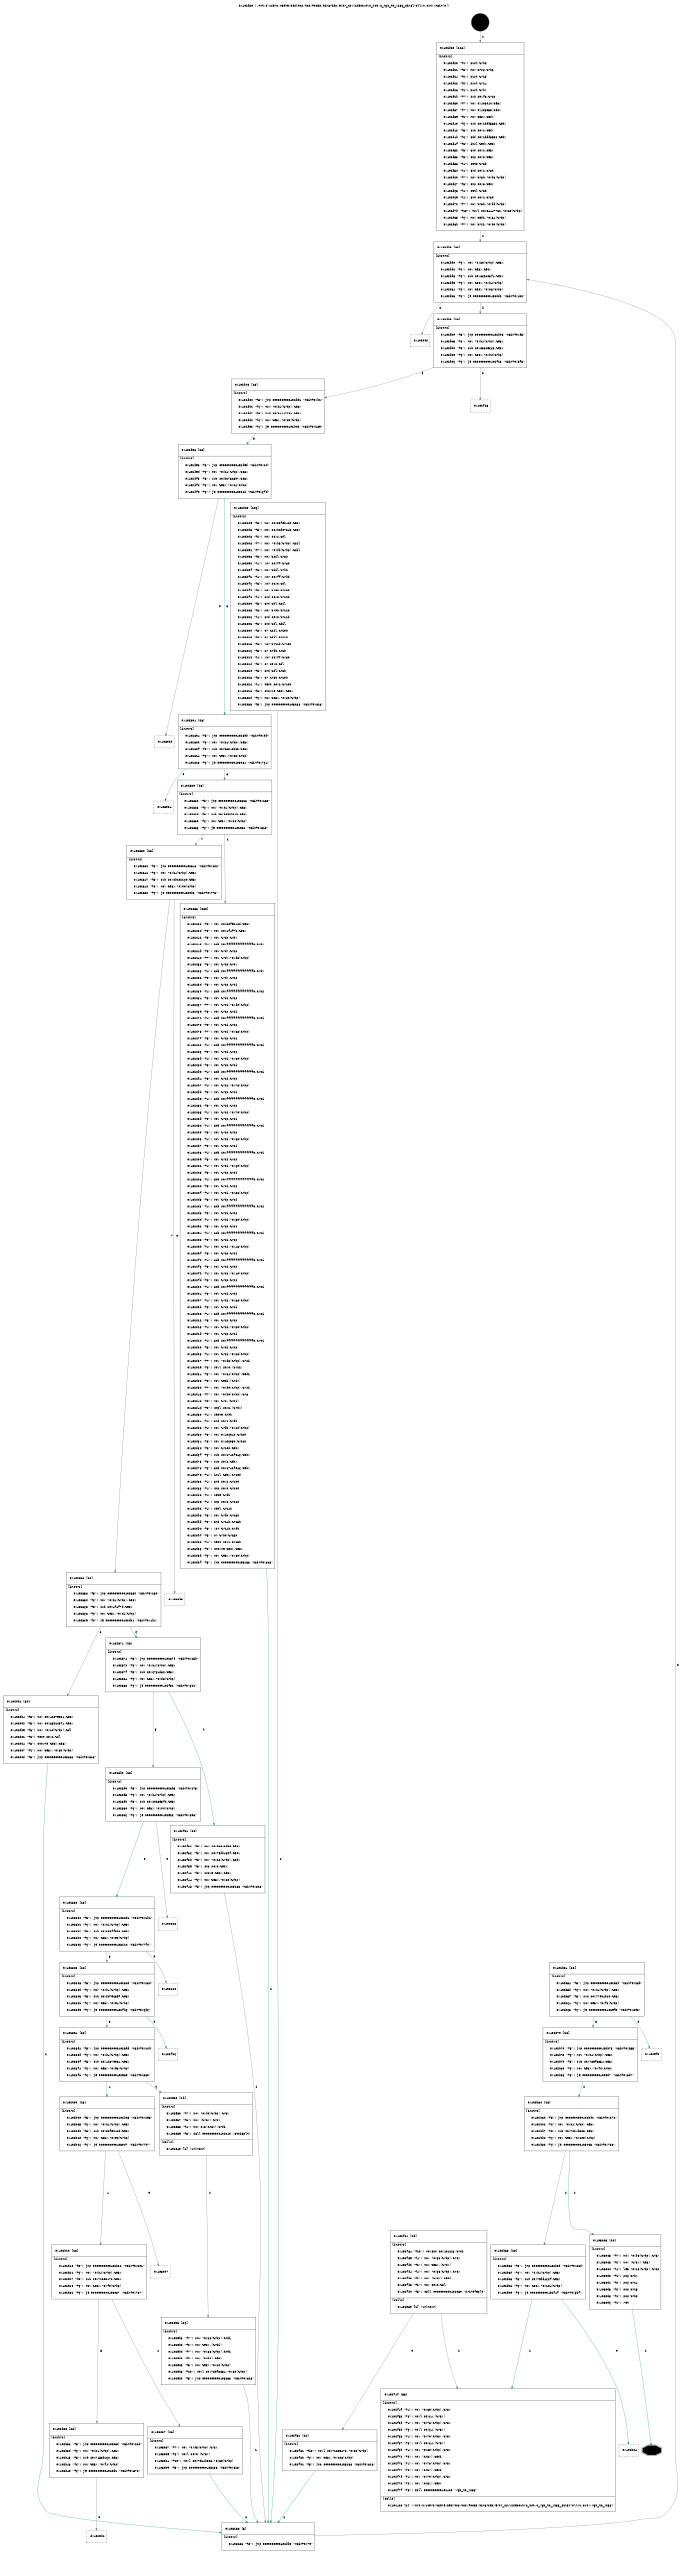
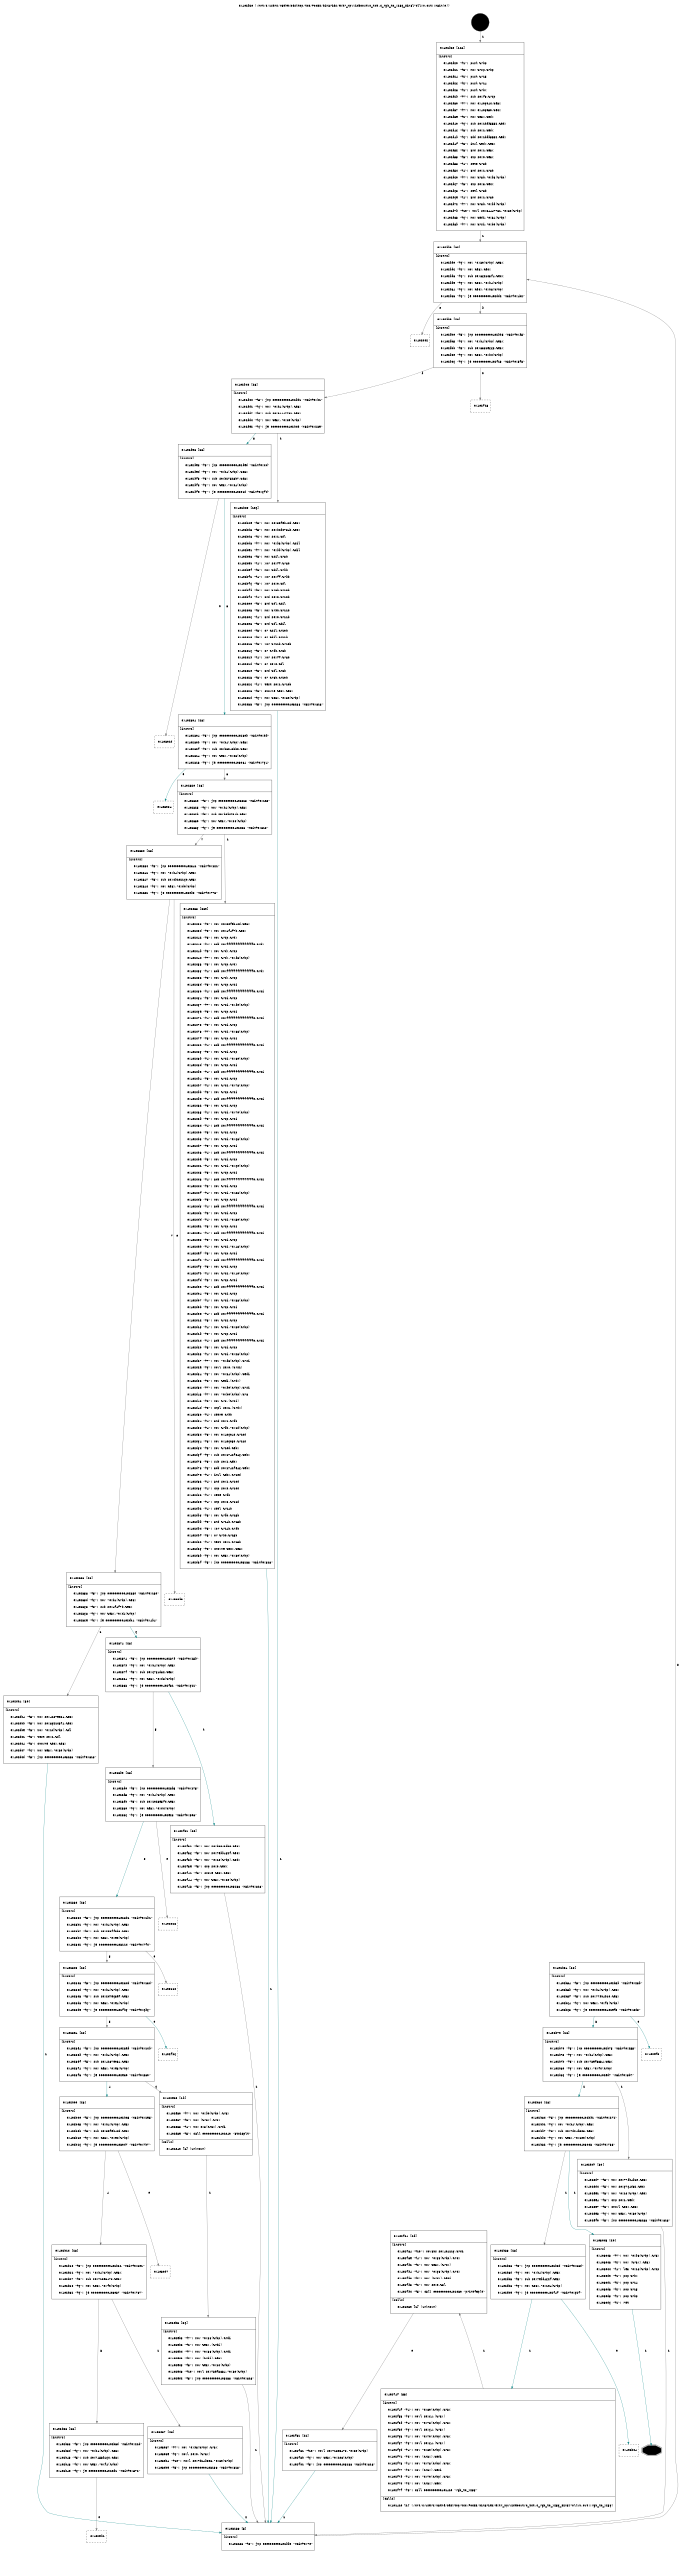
edge "0x4029cc [28]" -> "0x402bce [106]": added, label "1"
node "0x402ed7 [30]": added
edge "0x402f84 [29]" -> "0x402f4f [53]": reversed
